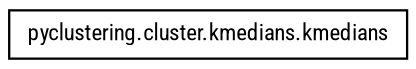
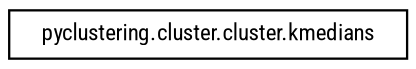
node "pyclustering.cluster.kmedians.kmedians": label "pyclustering.cluster.kmedians.kmedians" -> "pyclustering.cluster.cluster.kmedians"
